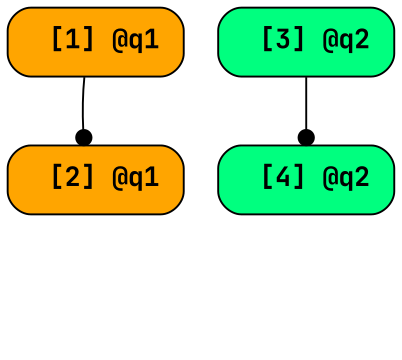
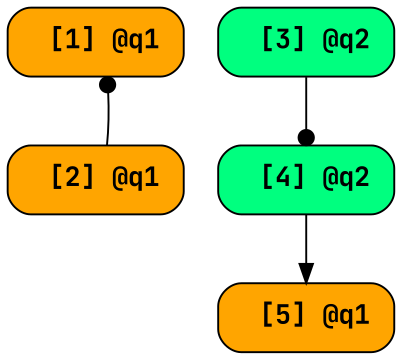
edge "[1] @q1" -> "[2] @q1": reversed
node "[5] @q1": added
